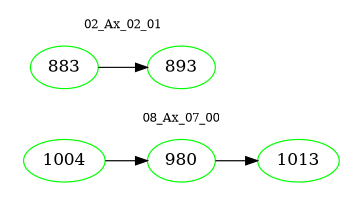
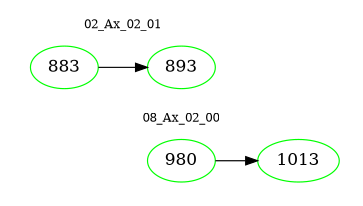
cluster "08_Ax_07_00": label "08_Ax_07_00" -> "08_Ax_02_00"
node "1004": removed
